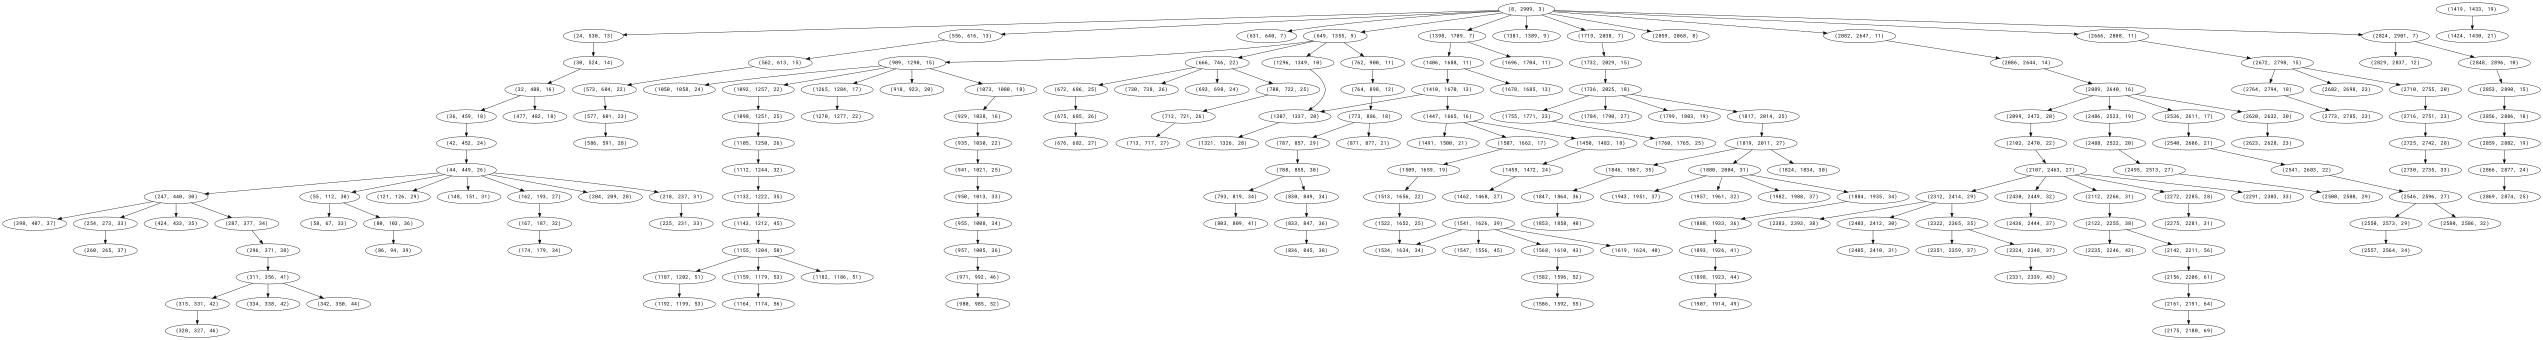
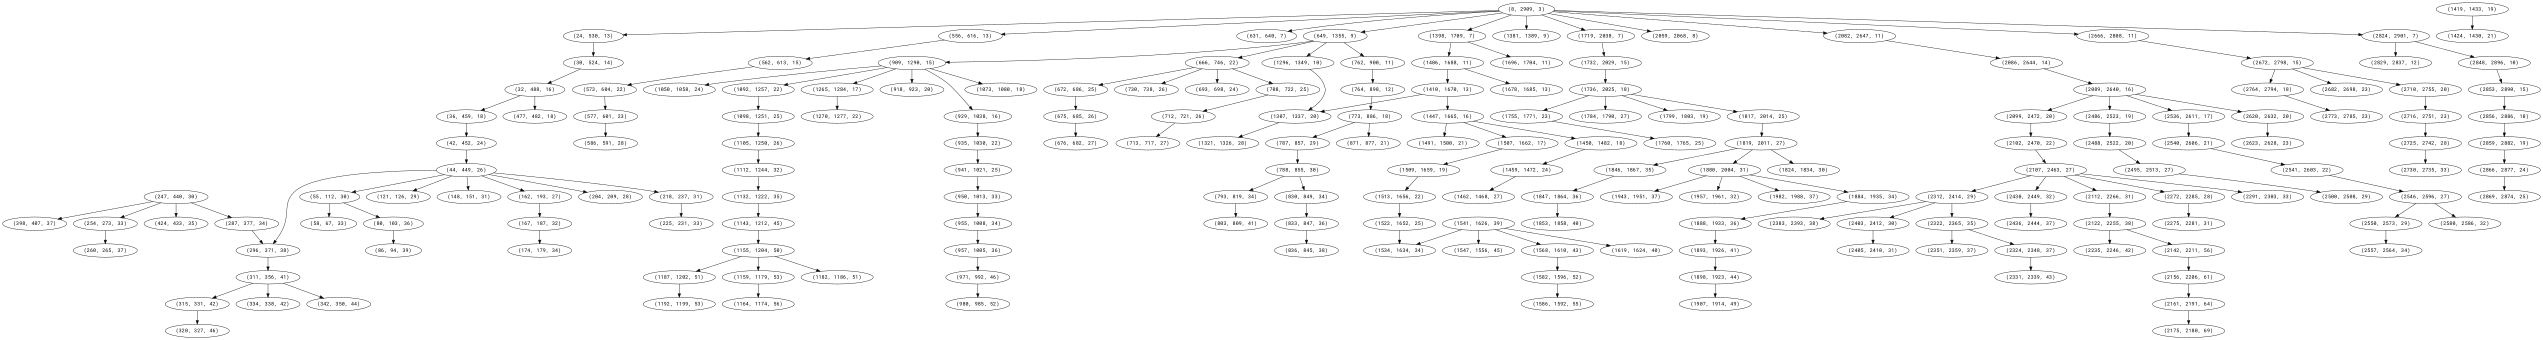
edge "(1073, 1080, 18)" -> "(929, 1038, 16)": now "(909, 1290, 15)" -> "(929, 1038, 16)"
edge "(44, 449, 26)" -> "(247, 440, 30)": now "(44, 449, 26)" -> "(296, 371, 38)"
